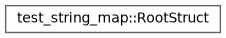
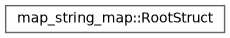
node "test_string_map::RootStruct": label "test_string_map::RootStruct" -> "map_string_map::RootStruct"
